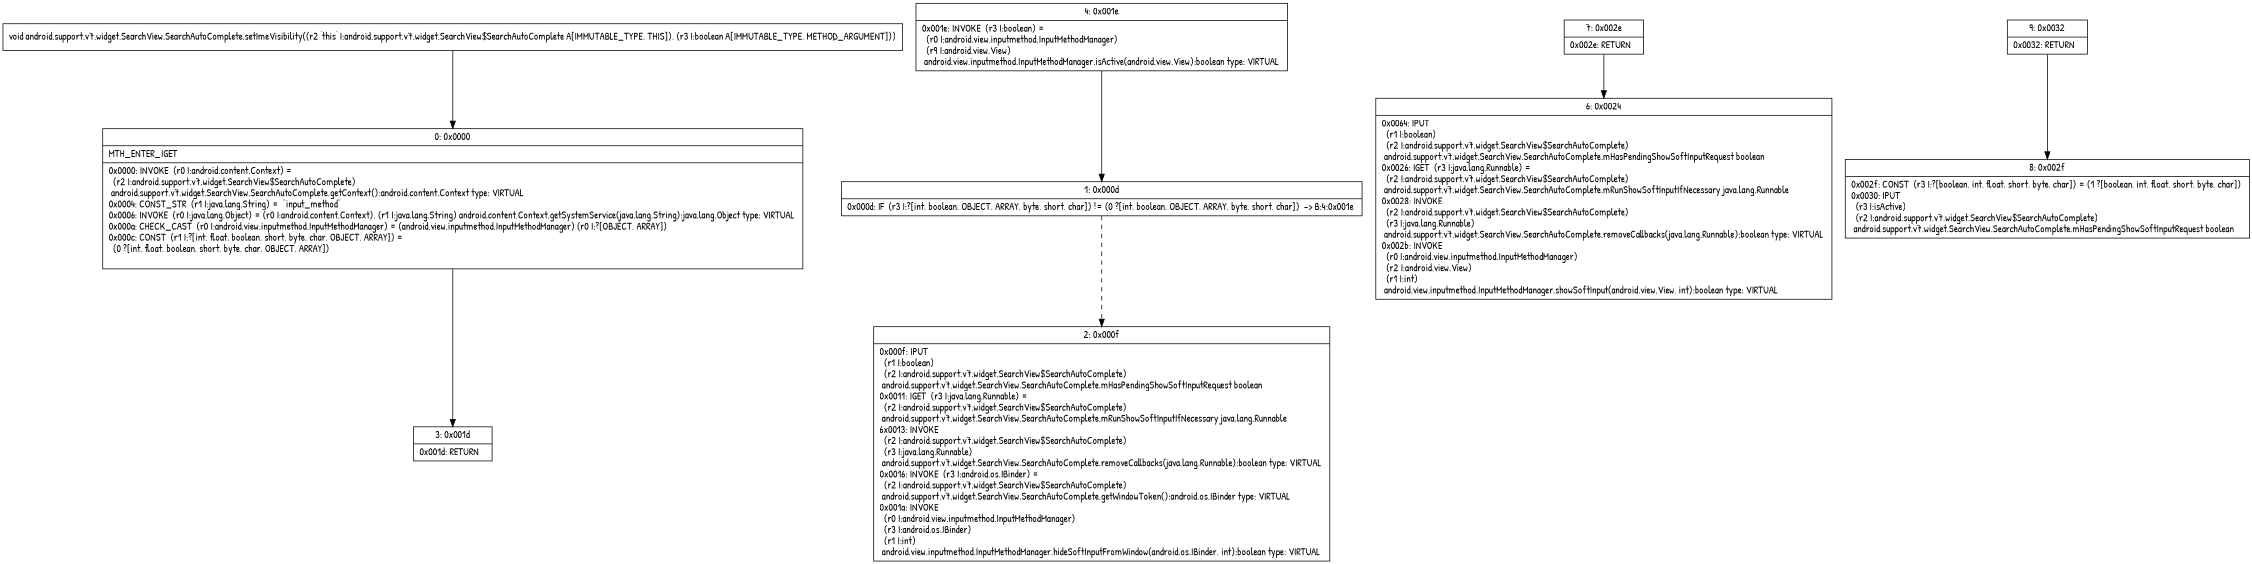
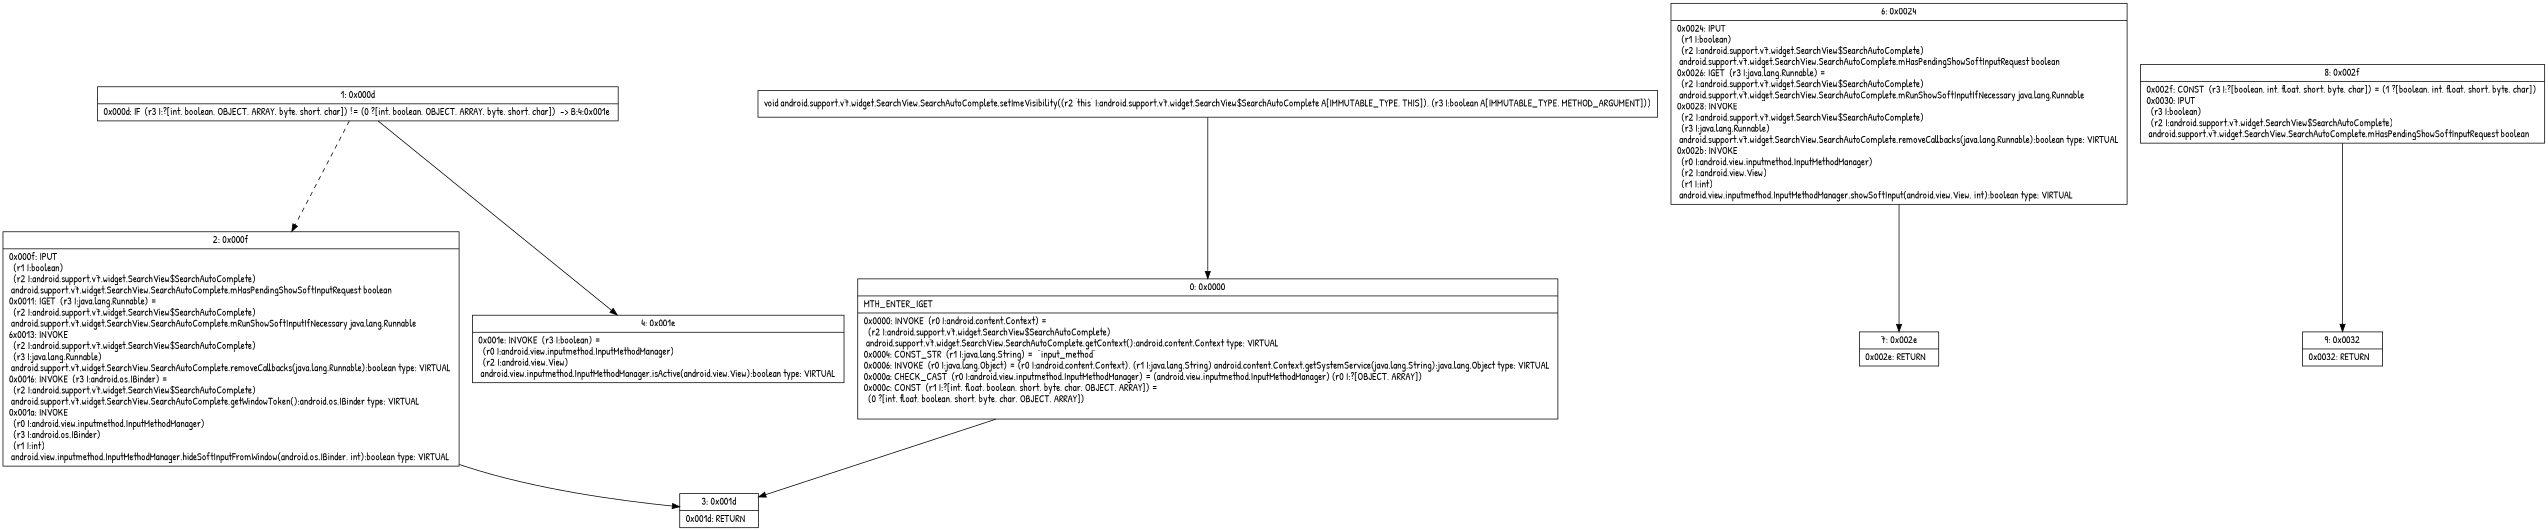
node "4: 0x001e": text "(r9 I:android.view.View)" -> "(r2 I:android.view.View)"
edge "7: 0x002e" -> "6: 0x0024": reversed
edge "9: 0x0032" -> "8: 0x002f": reversed
edge "4: 0x001e" -> "1: 0x000d": reversed
node "6: 0x0024": text "0x0064: IPUT" -> "0x0024: IPUT"
node "8: 0x002f": text "(r3 I:isActive)" -> "(r3 I:boolean)"
edge "2: 0x000f" -> "3: 0x001d": added
